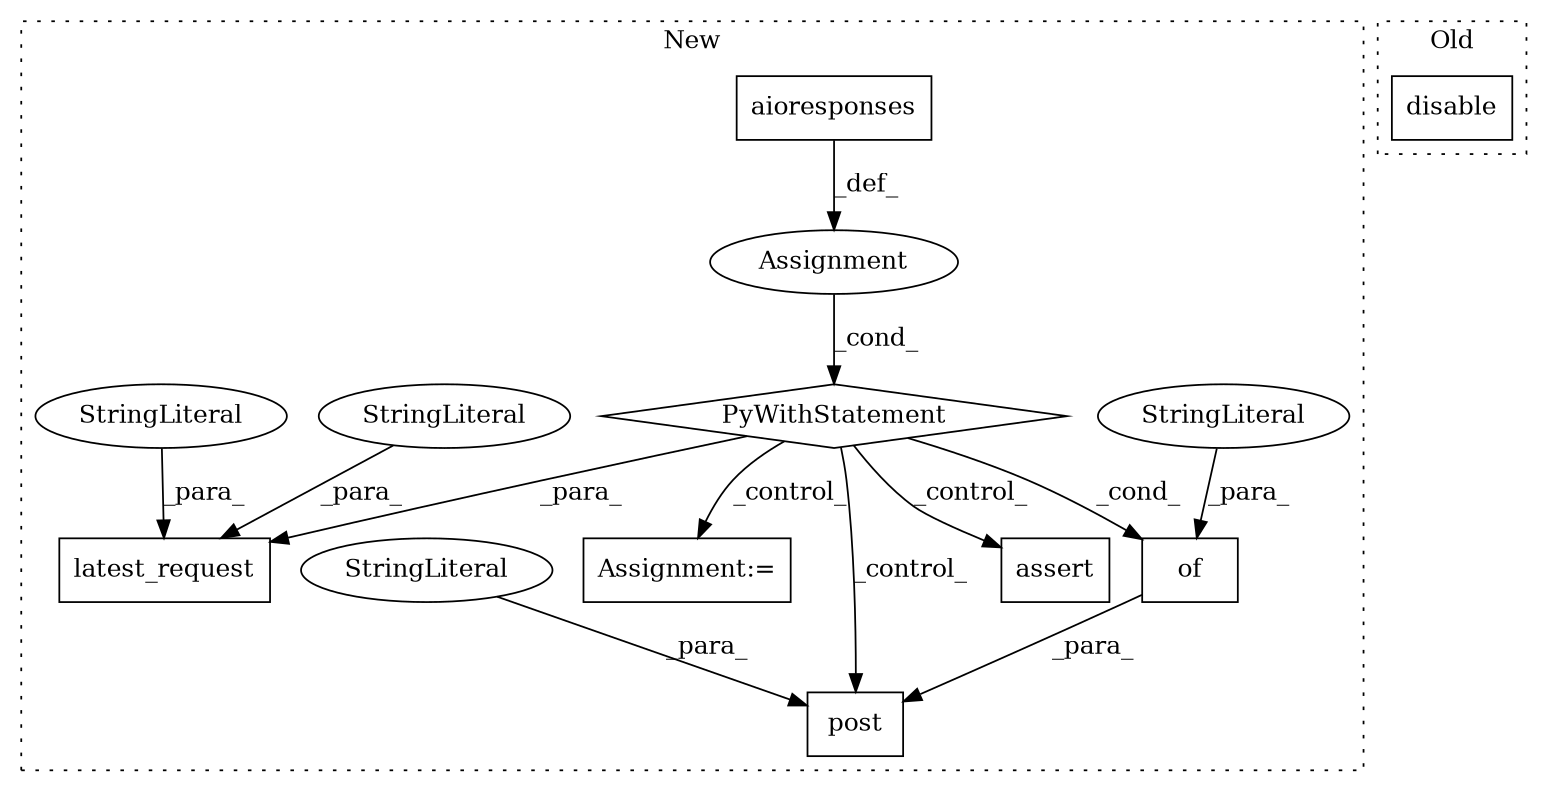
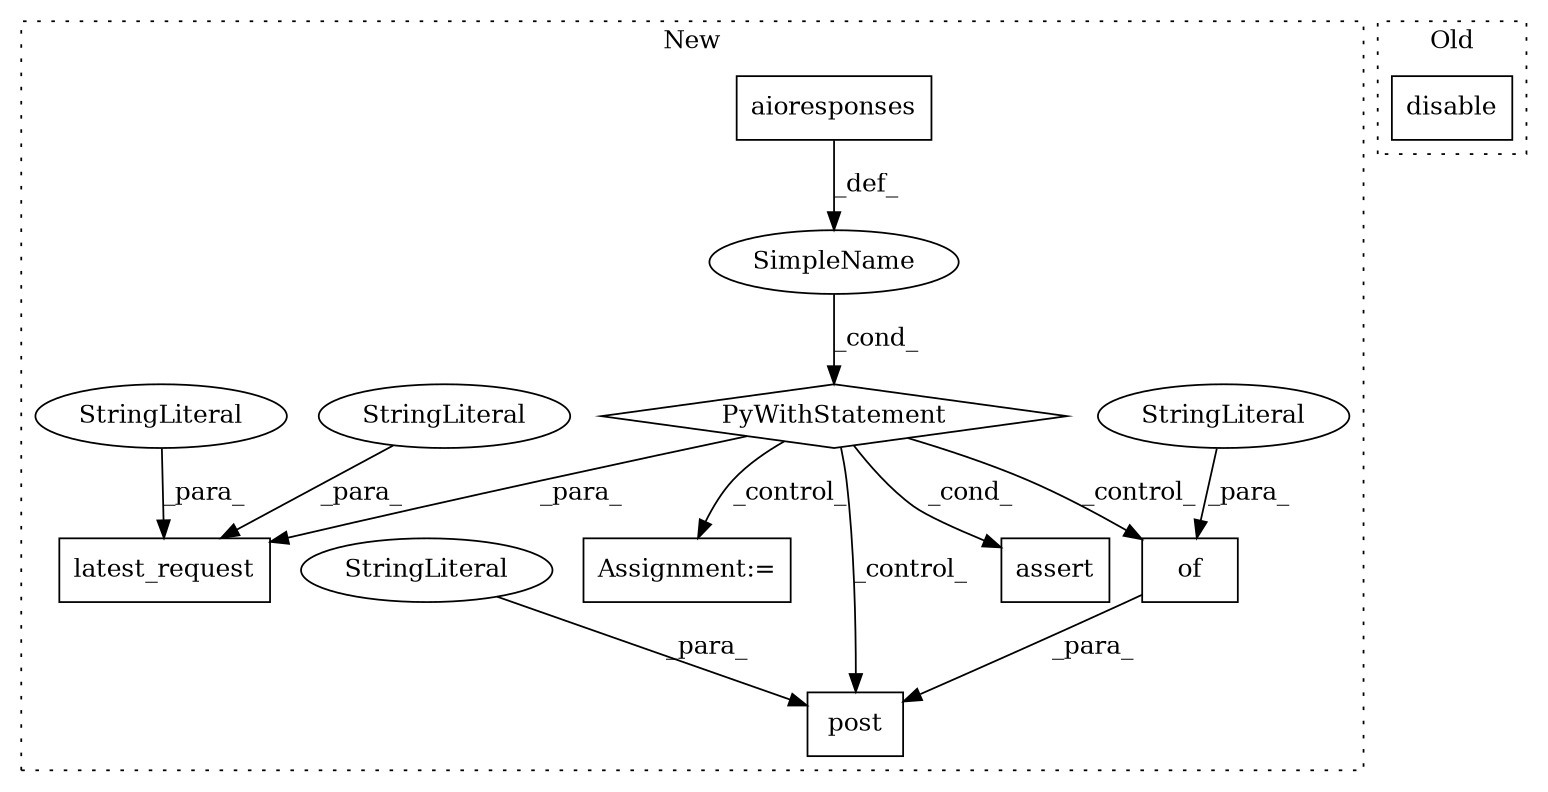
node "Assignment": label "Assignment" -> "SimpleName"
edge "PyWithStatement" -> "assert": label "_control_" -> "_cond_"
edge "PyWithStatement" -> "of": label "_cond_" -> "_control_"
